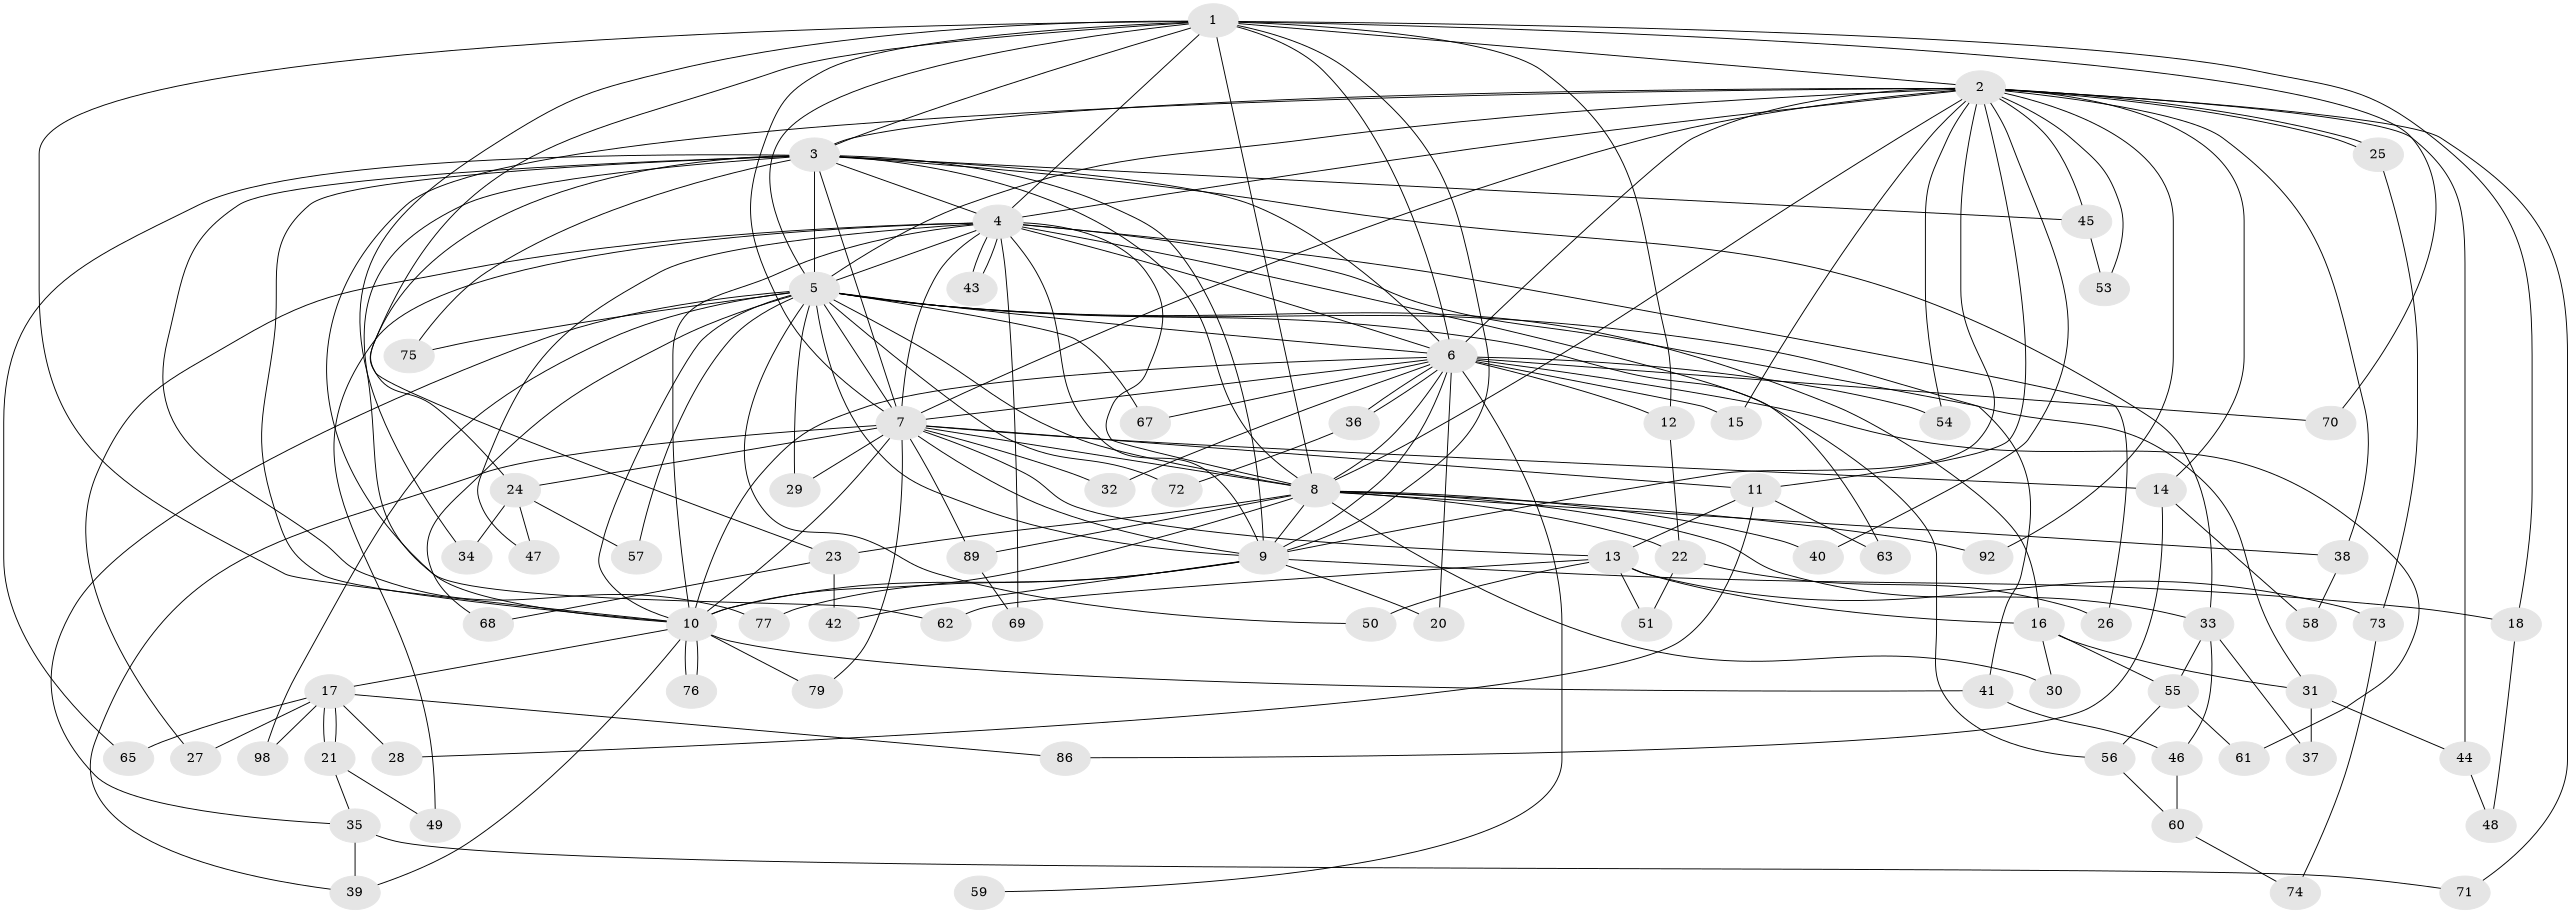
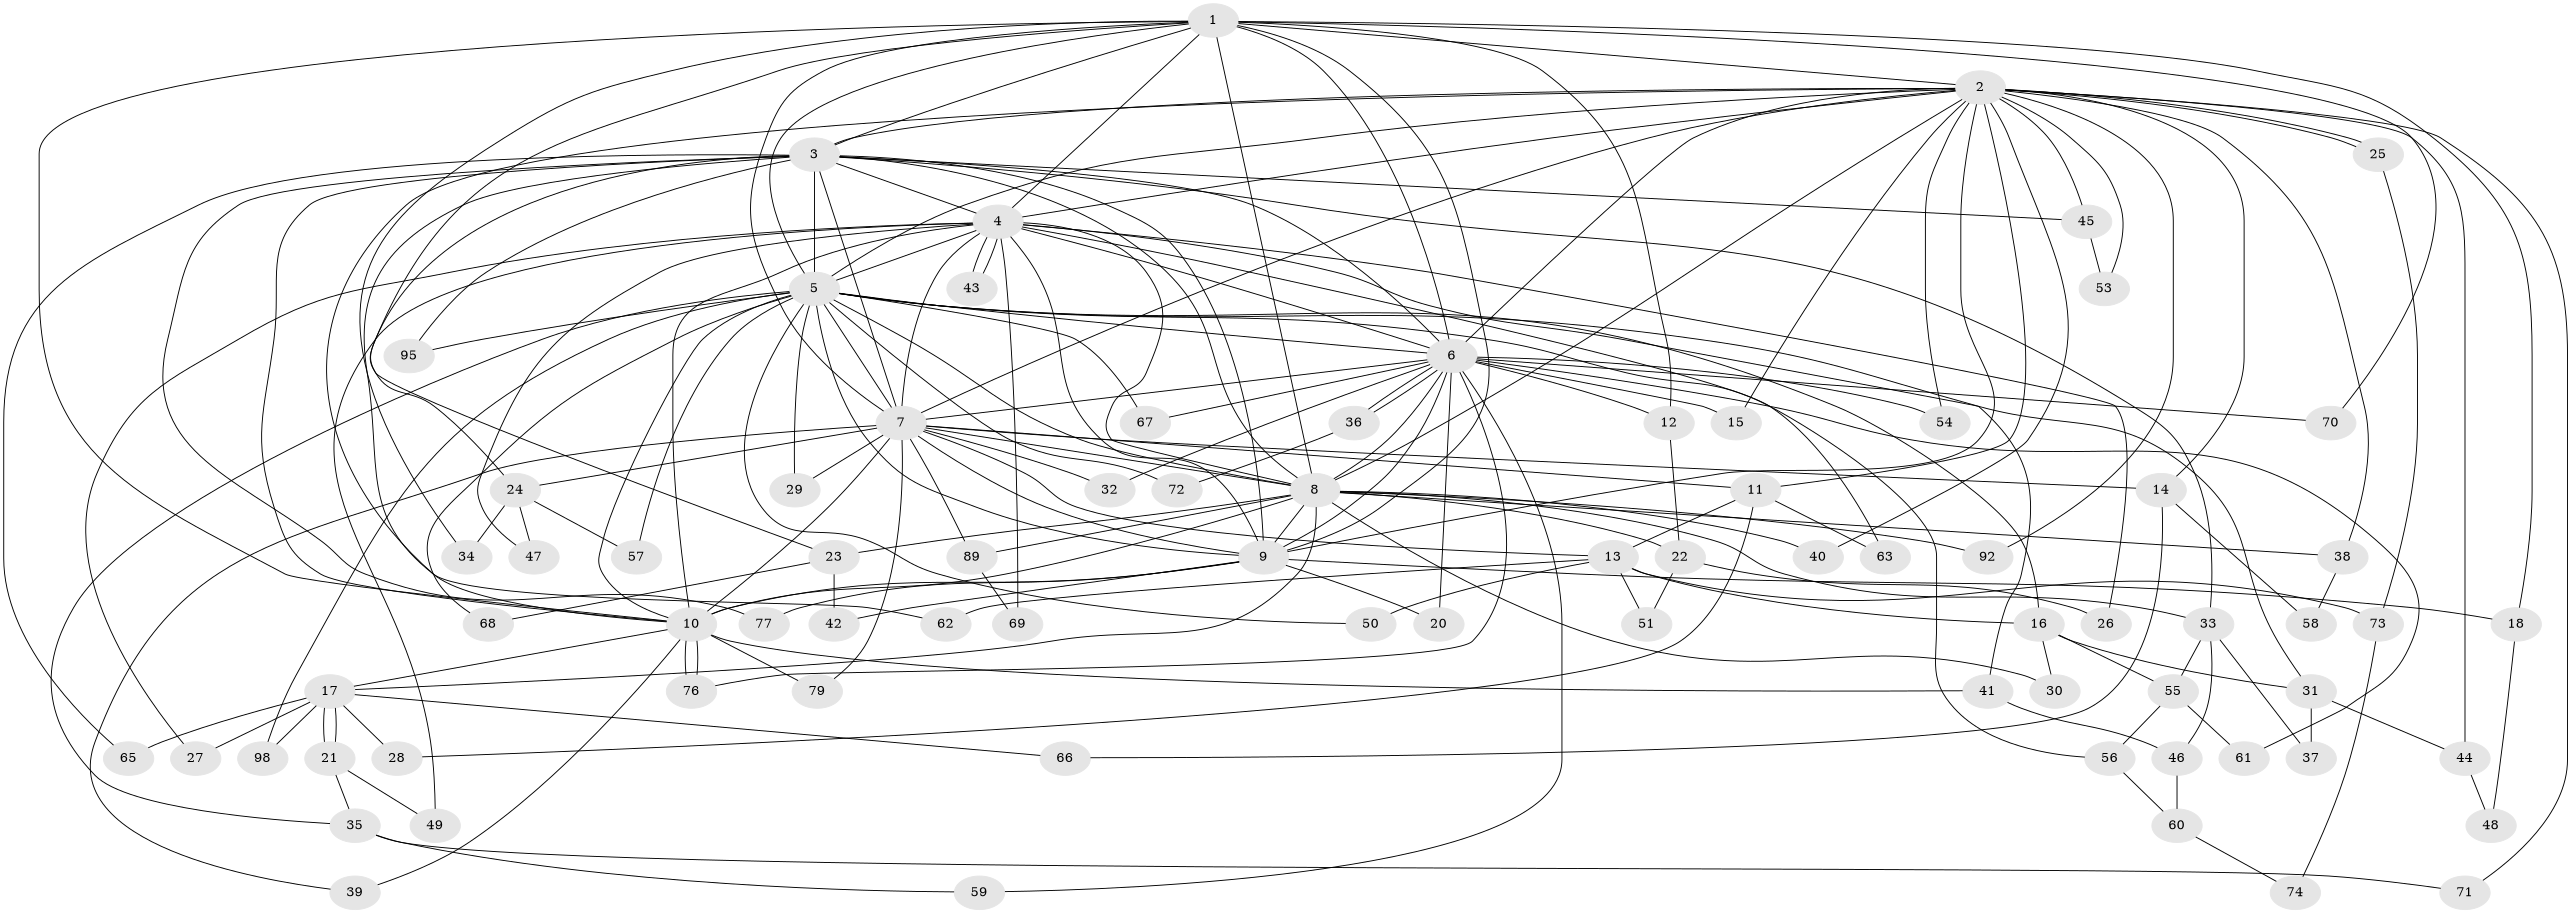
node "75": label "75" -> "95"
edge "6" -- "10": now "6" -- "76"
edge "8" -- "17": added
node "86": label "86" -> "66"
edge "35" -- "39": now "35" -- "59"
